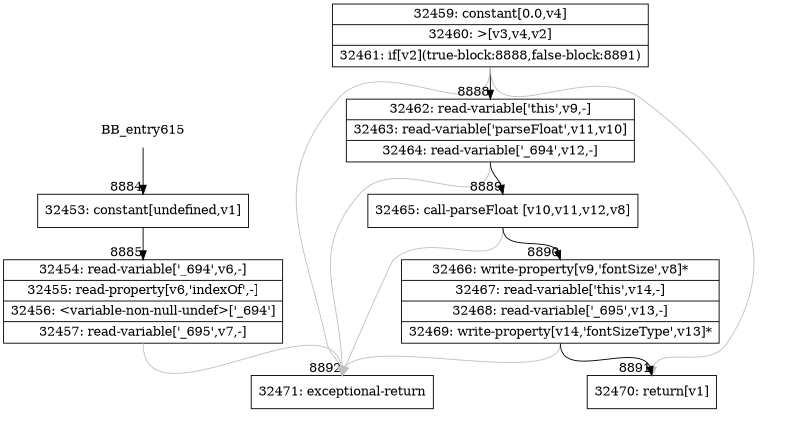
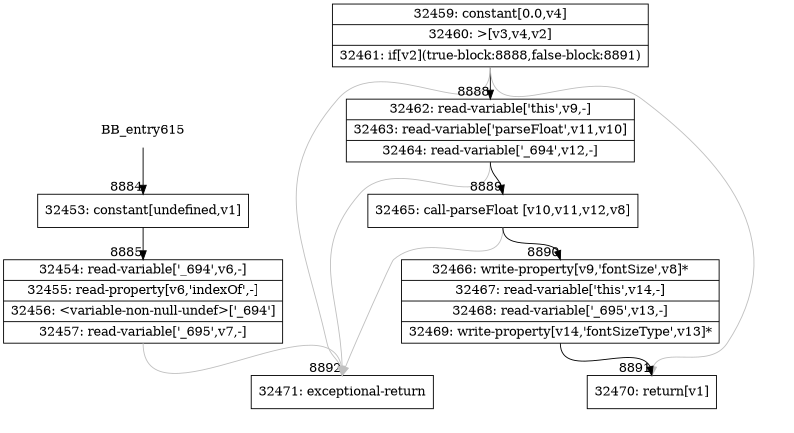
edge "32466: write-property[v9,'fontSize',v8]*" -> "32471: exceptional-return": removed
